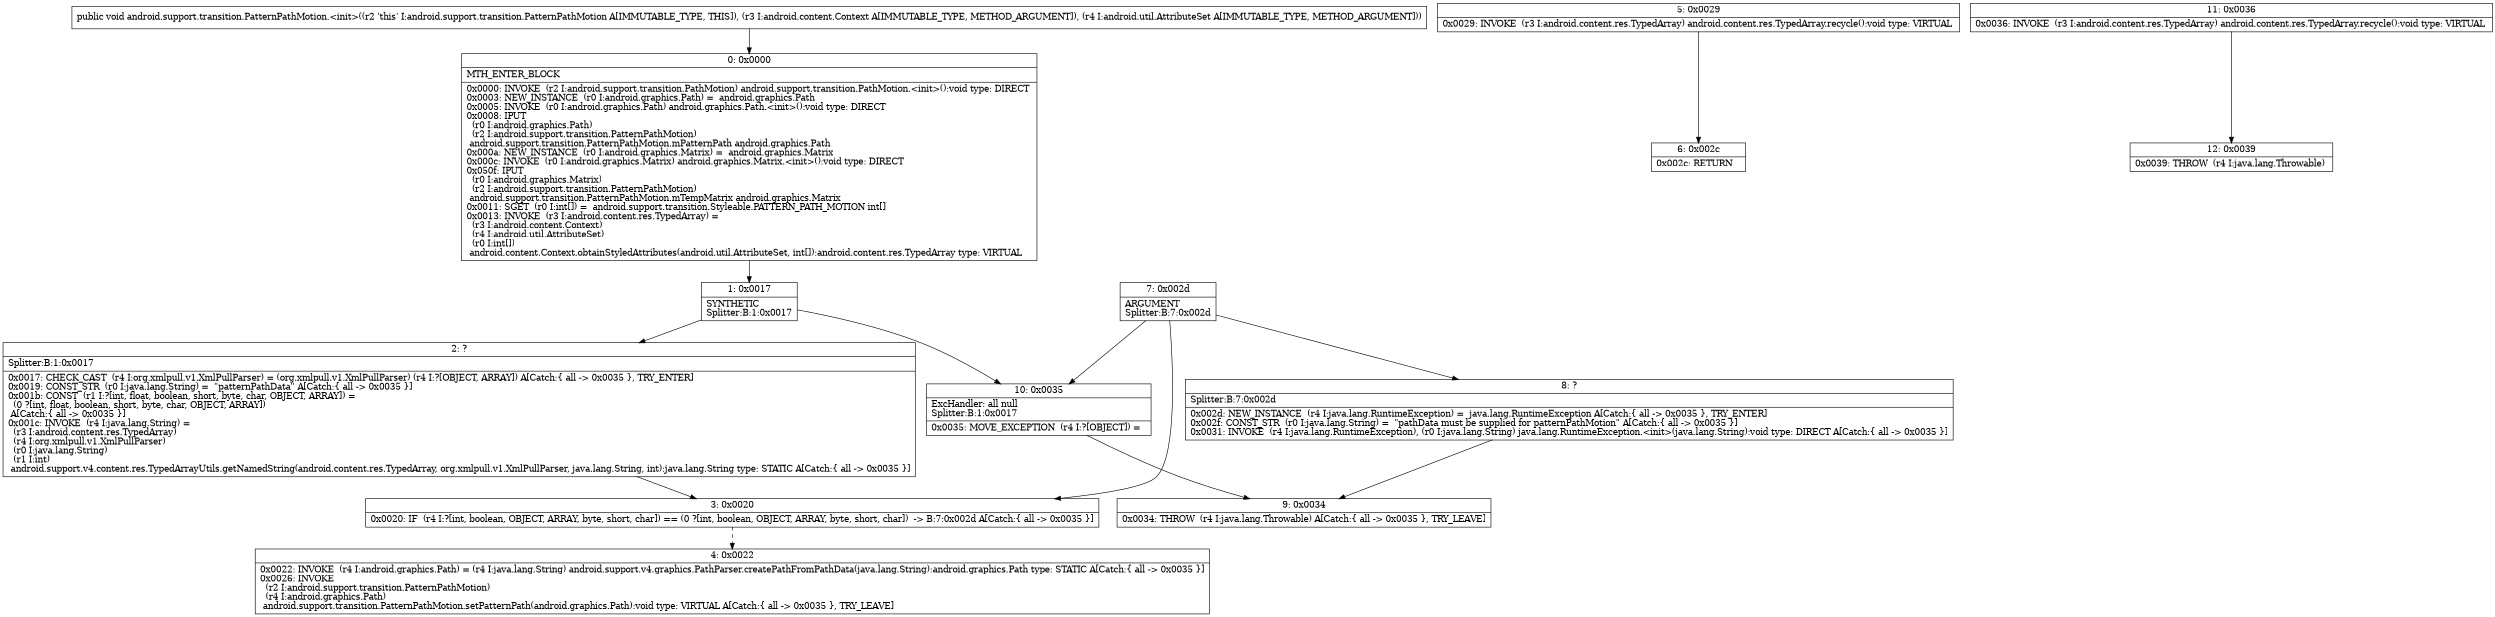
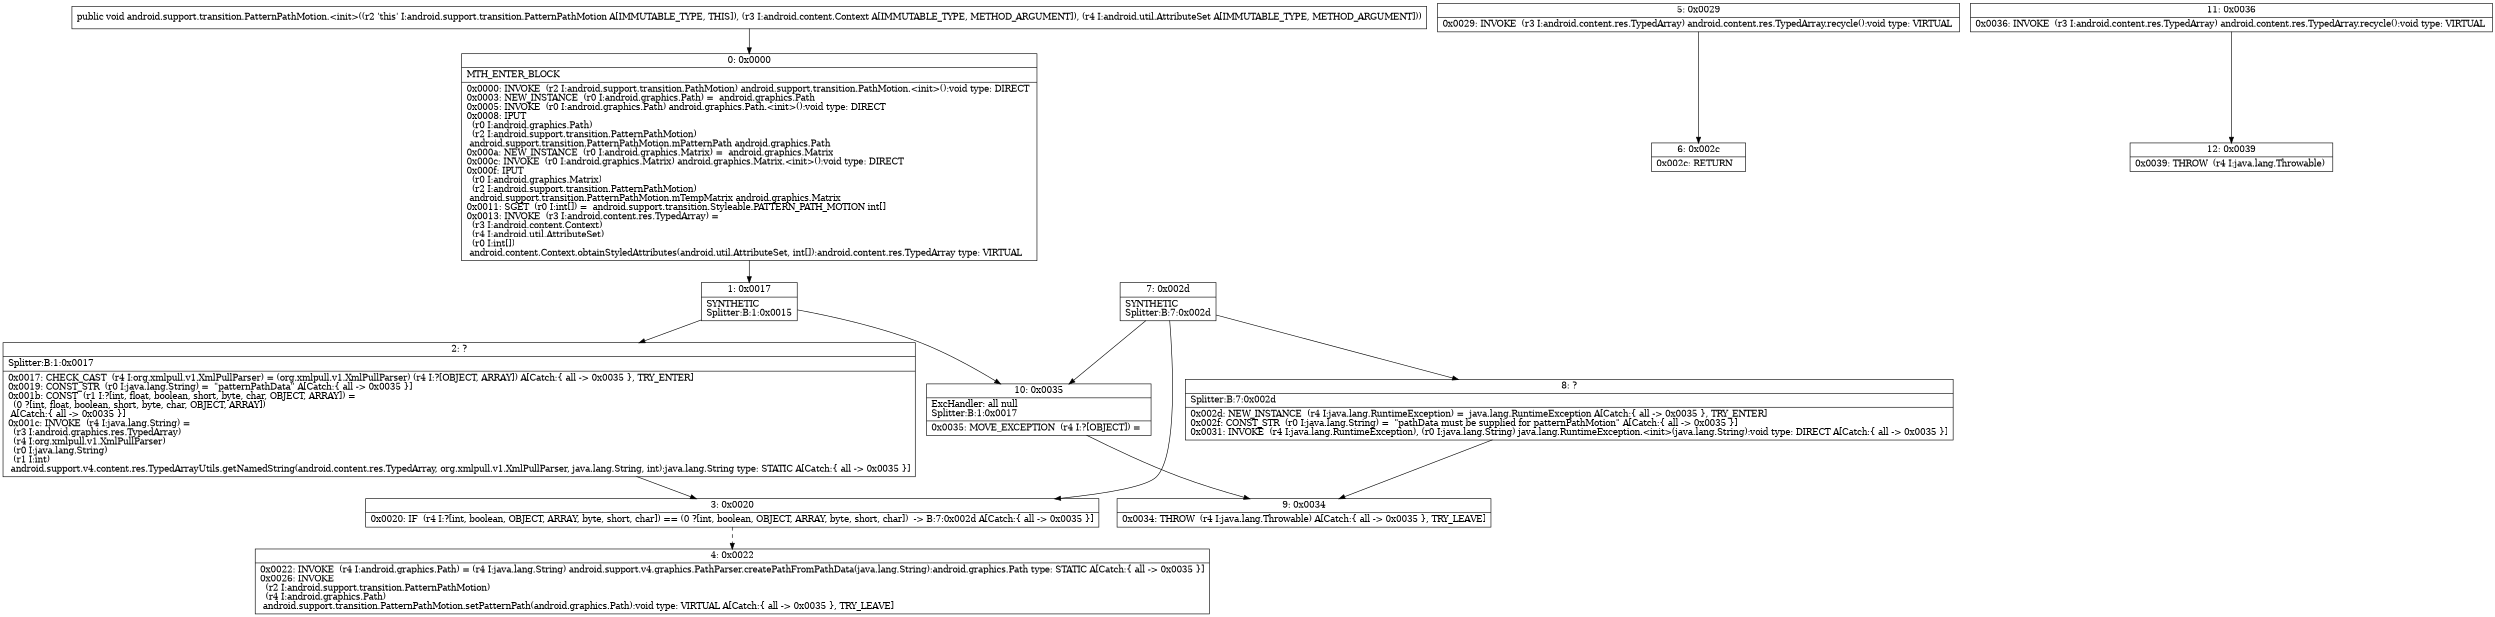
node "0: 0x0000": text "0x050f: IPUT" -> "0x000f: IPUT"
node "7: 0x002d": text "ARGUMENT" -> "SYNTHETIC"
node "1: 0x0017": text "Splitter:B:1:0x0017" -> "Splitter:B:1:0x0015"
node "2: ?": text "(r3 I:android.content.res.TypedArray)" -> "(r3 I:android.graphics.res.TypedArray)"
